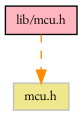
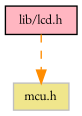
node "lib/mcu.h": label "lib/mcu.h" -> "lib/lcd.h"
